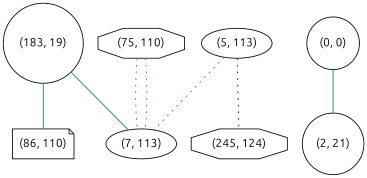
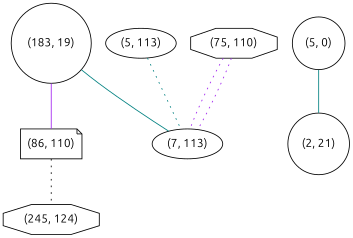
node "(0, 0)": label "(0, 0)" -> "(5, 0)"
edge "(5, 113)" -- "(245, 124)": now "(86, 110)" -- "(245, 124)"
edge "(183, 19)" -- "(86, 110)": color teal -> purple
